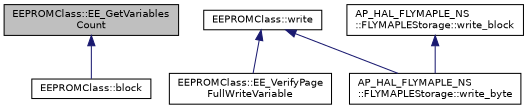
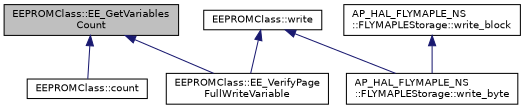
edge "EEPROMClass::EE_VerifyPage FullWriteVariable" -> "EEPROMClass::EE_GetVariables Count": added
node "EEPROMClass::block": label "EEPROMClass::block" -> "EEPROMClass::count"
